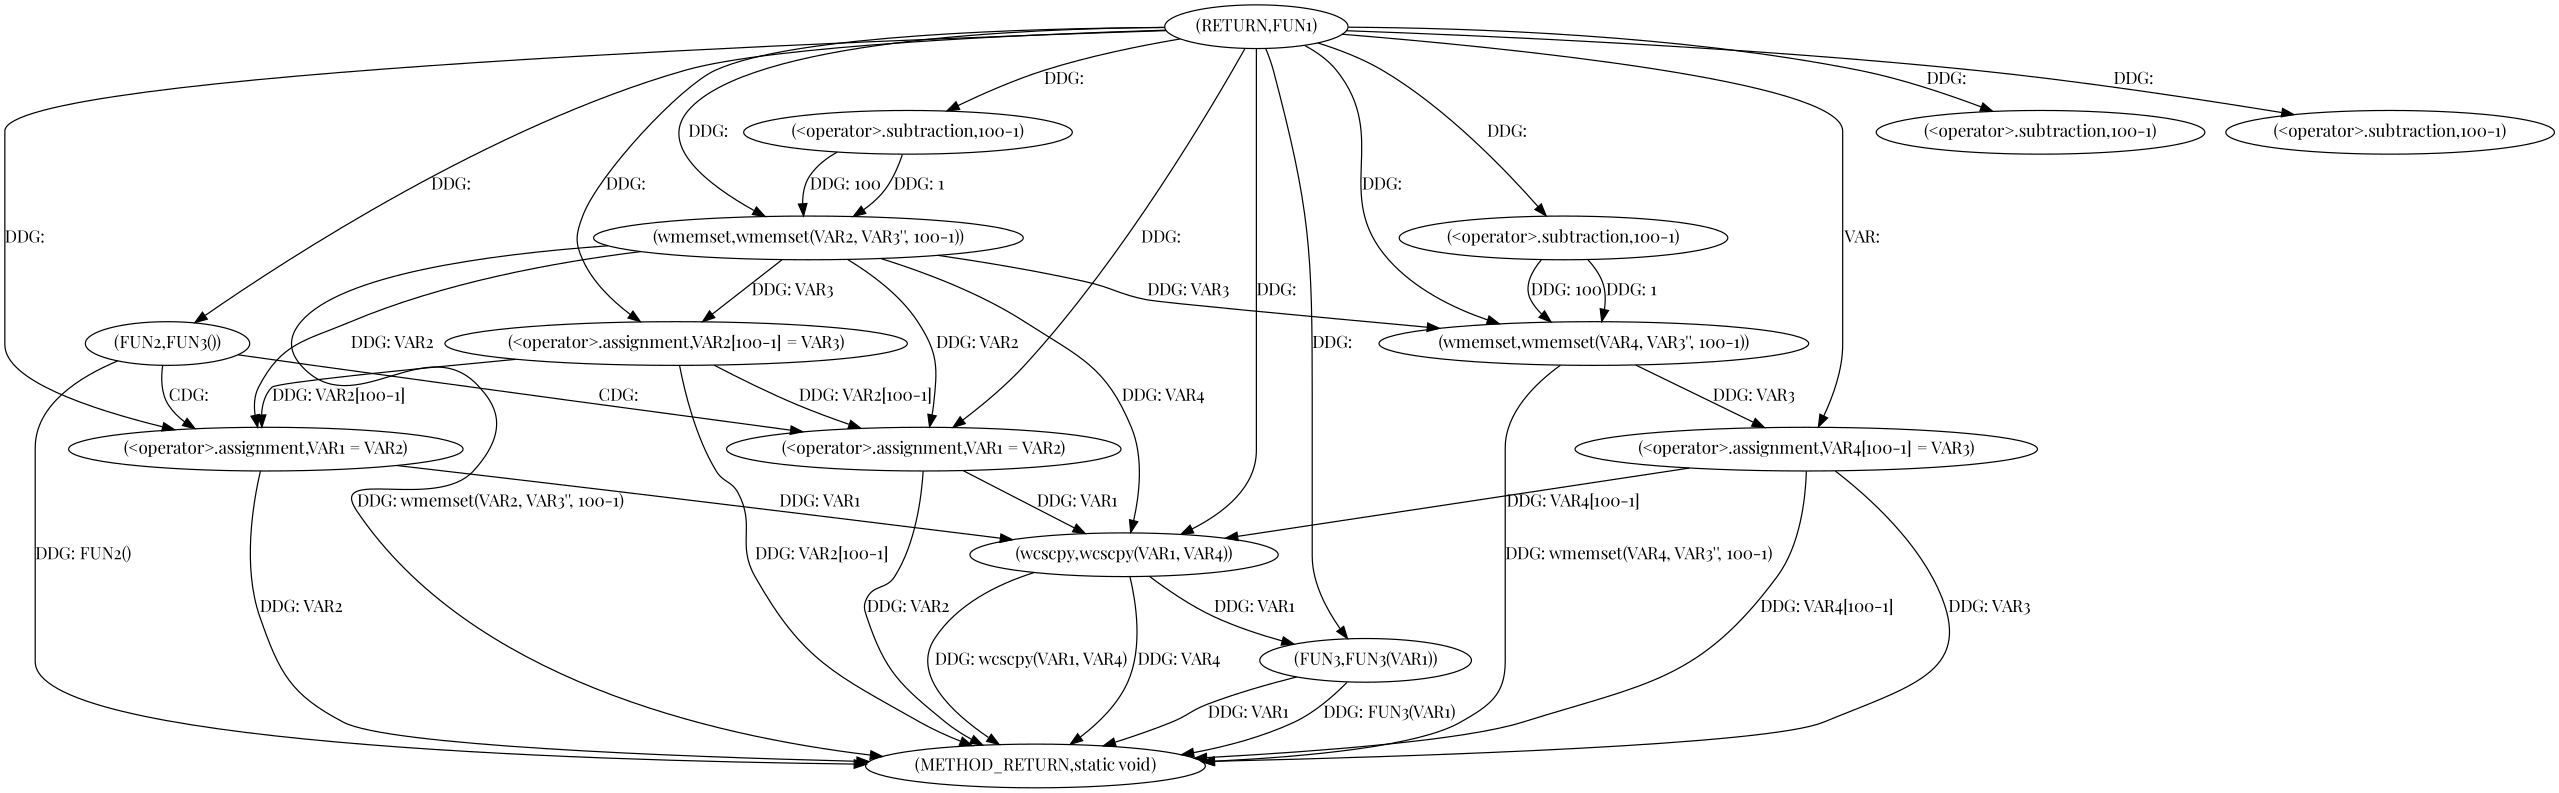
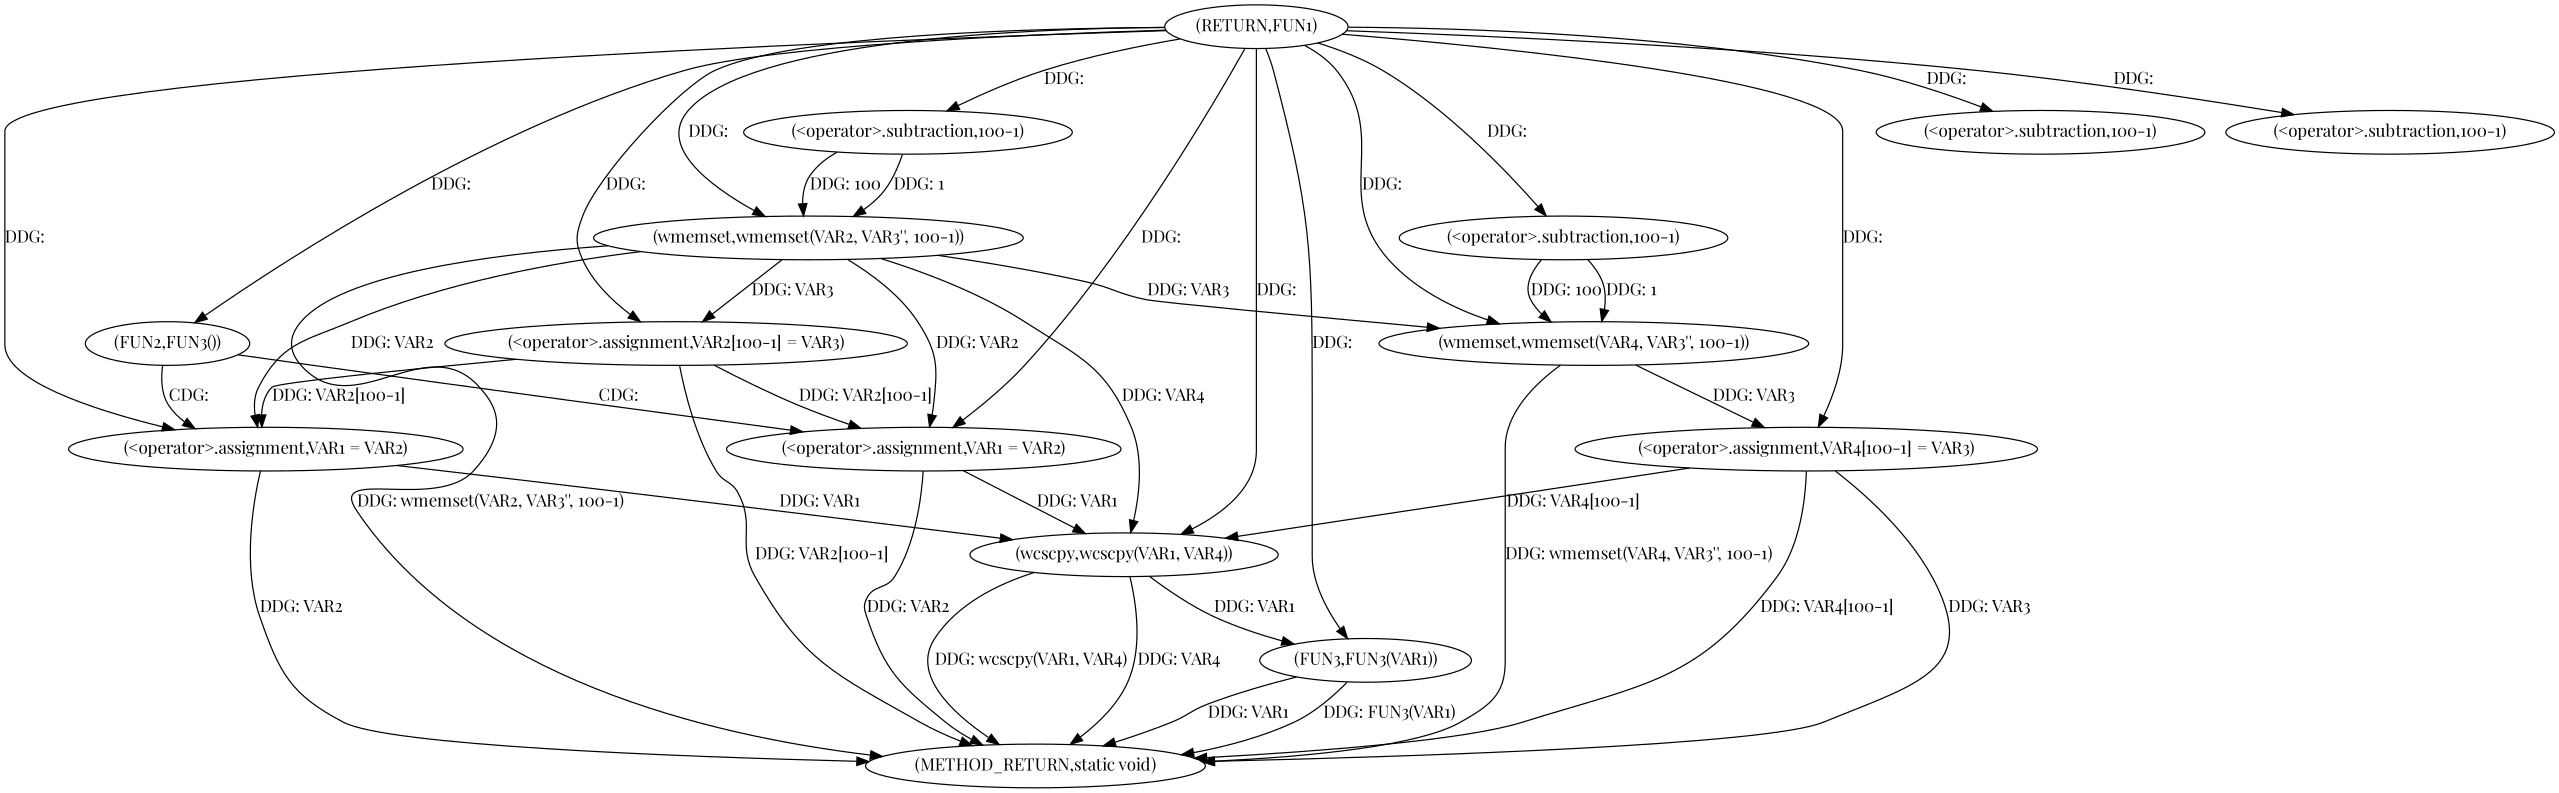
edge "(RETURN,FUN1)" -> "(<operator>.assignment,VAR4[100-1] = VAR3)": label "VAR: " -> "DDG: "
edge "(FUN2,FUN3())" -> "(METHOD_RETURN,static void)": removed, label "DDG: FUN2()"
